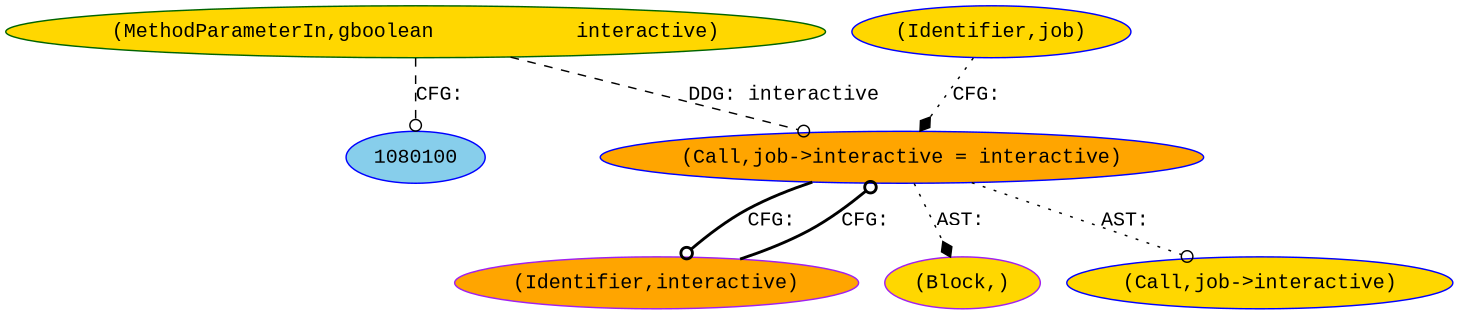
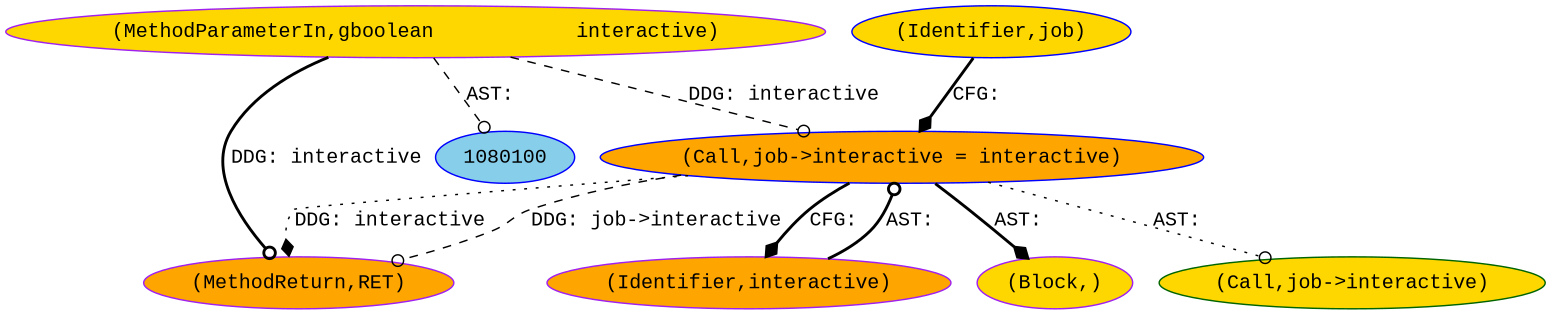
node "(MethodParameterIn,gboolean            interactive)": color darkgreen -> purple
edge "(Identifier,job)" -> "(Call,job->interactive = interactive)": style dotted -> bold
edge "(MethodParameterIn,gboolean            interactive)" -> "1080100": label "CFG: " -> "AST: "
edge "(Call,job->interactive = interactive)" -> "(Identifier,interactive)": arrowhead odot -> diamond
edge "(Call,job->interactive = interactive)" -> "(Block,)": style dotted -> bold
edge "(Identifier,interactive)" -> "(Call,job->interactive = interactive)": label "CFG: " -> "AST: "
node "(MethodReturn,RET)": added
node "(Call,job->interactive)": color blue -> darkgreen
